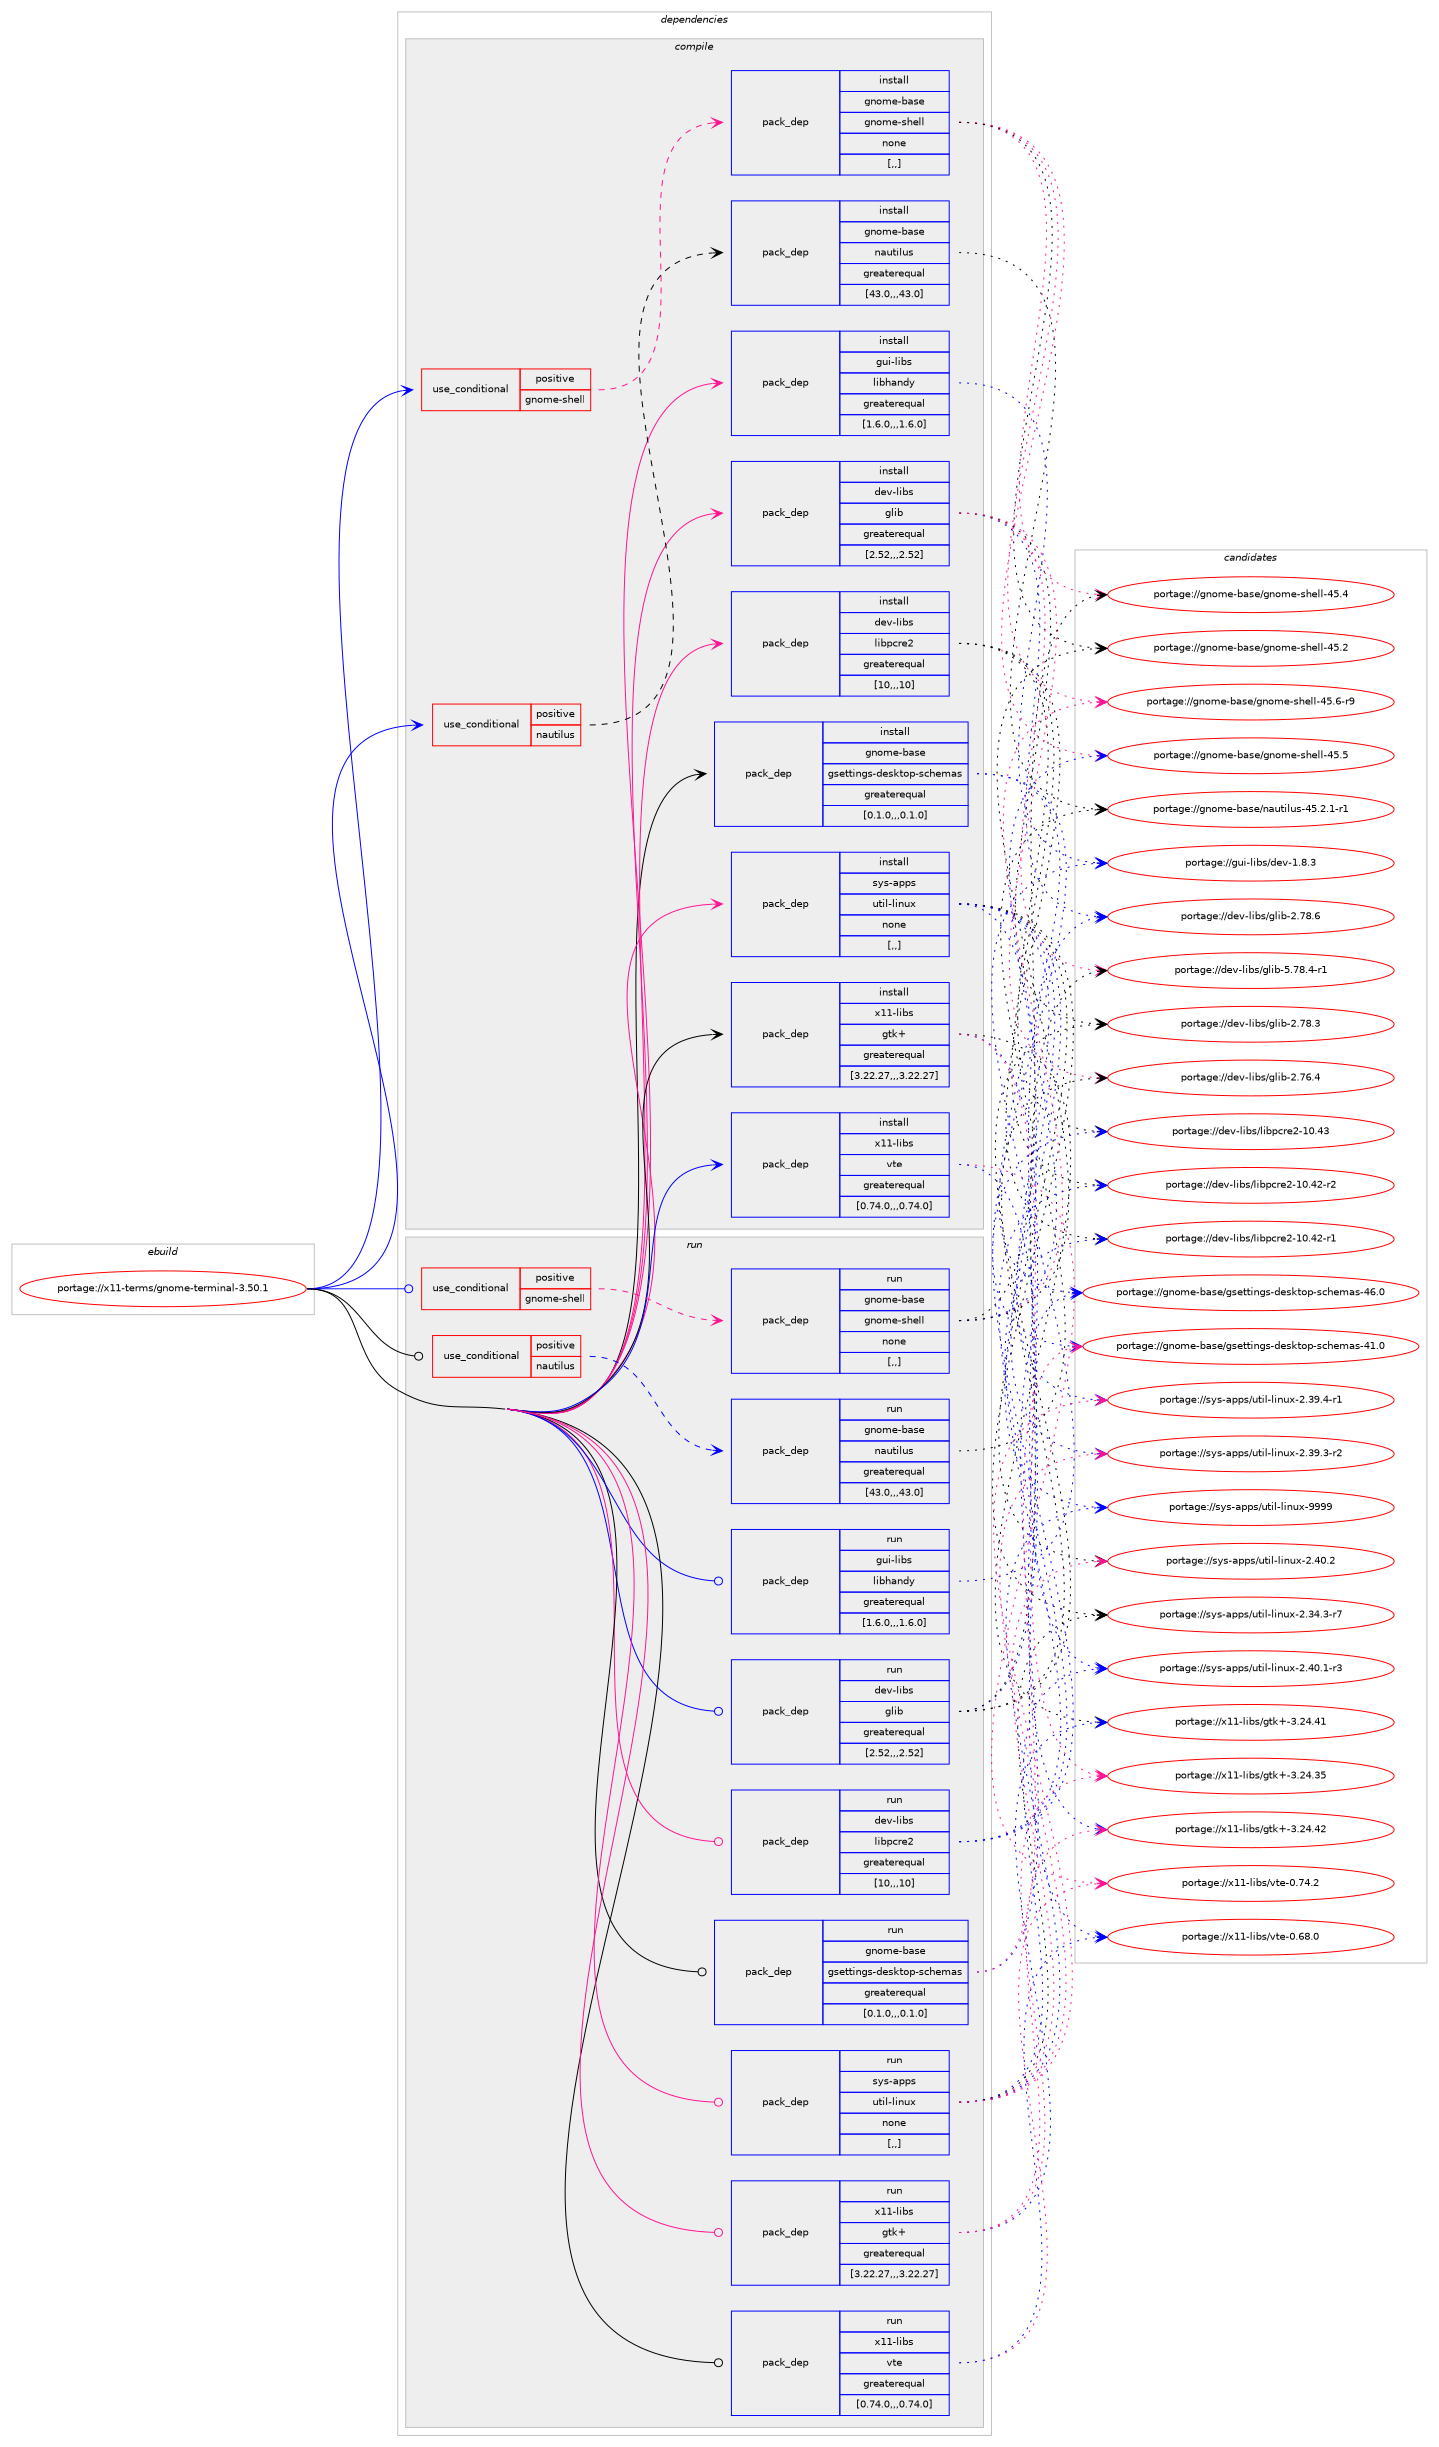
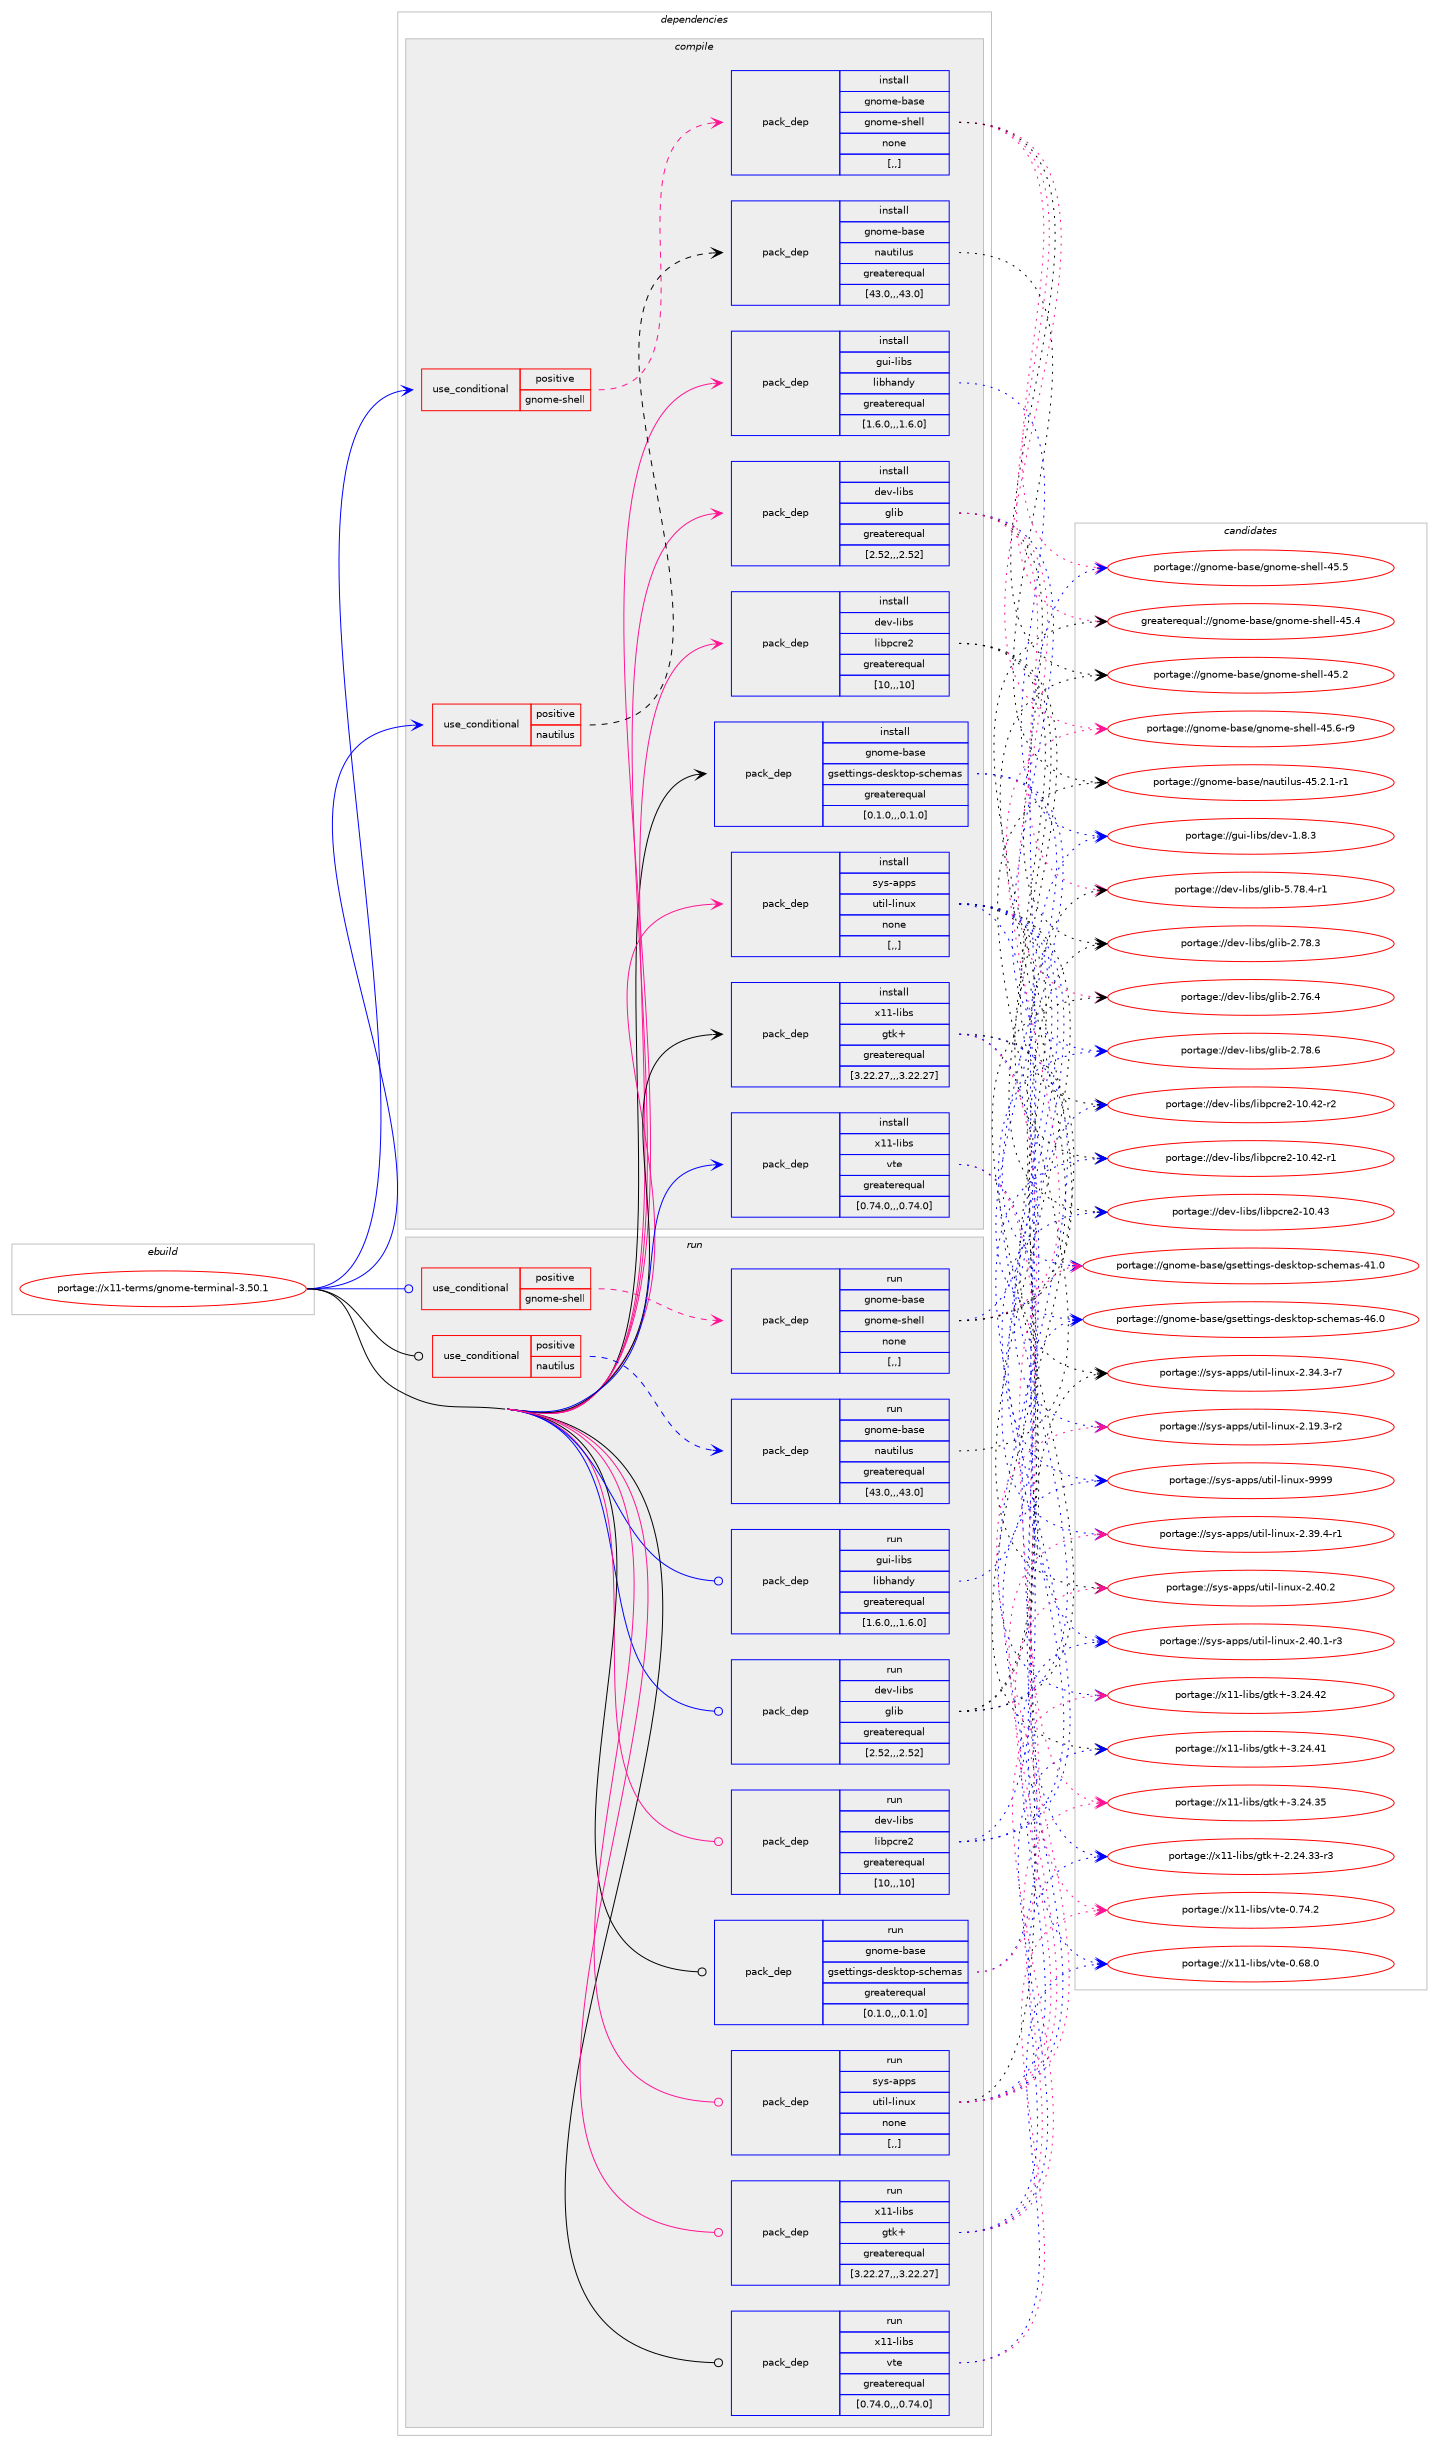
node "portage://gnome-base/gnome-shell-45.4": label "portage://gnome-base/gnome-shell-45.4" -> "greaterequal://gnome-base/gnome-shell-45.4"
node "portage://sys-apps/util-linux-2.39.3-r2": label "portage://sys-apps/util-linux-2.39.3-r2" -> "portage://sys-apps/util-linux-2.19.3-r2"
node "portage://x11-libs/gtk+-2.24.33-r3": added
